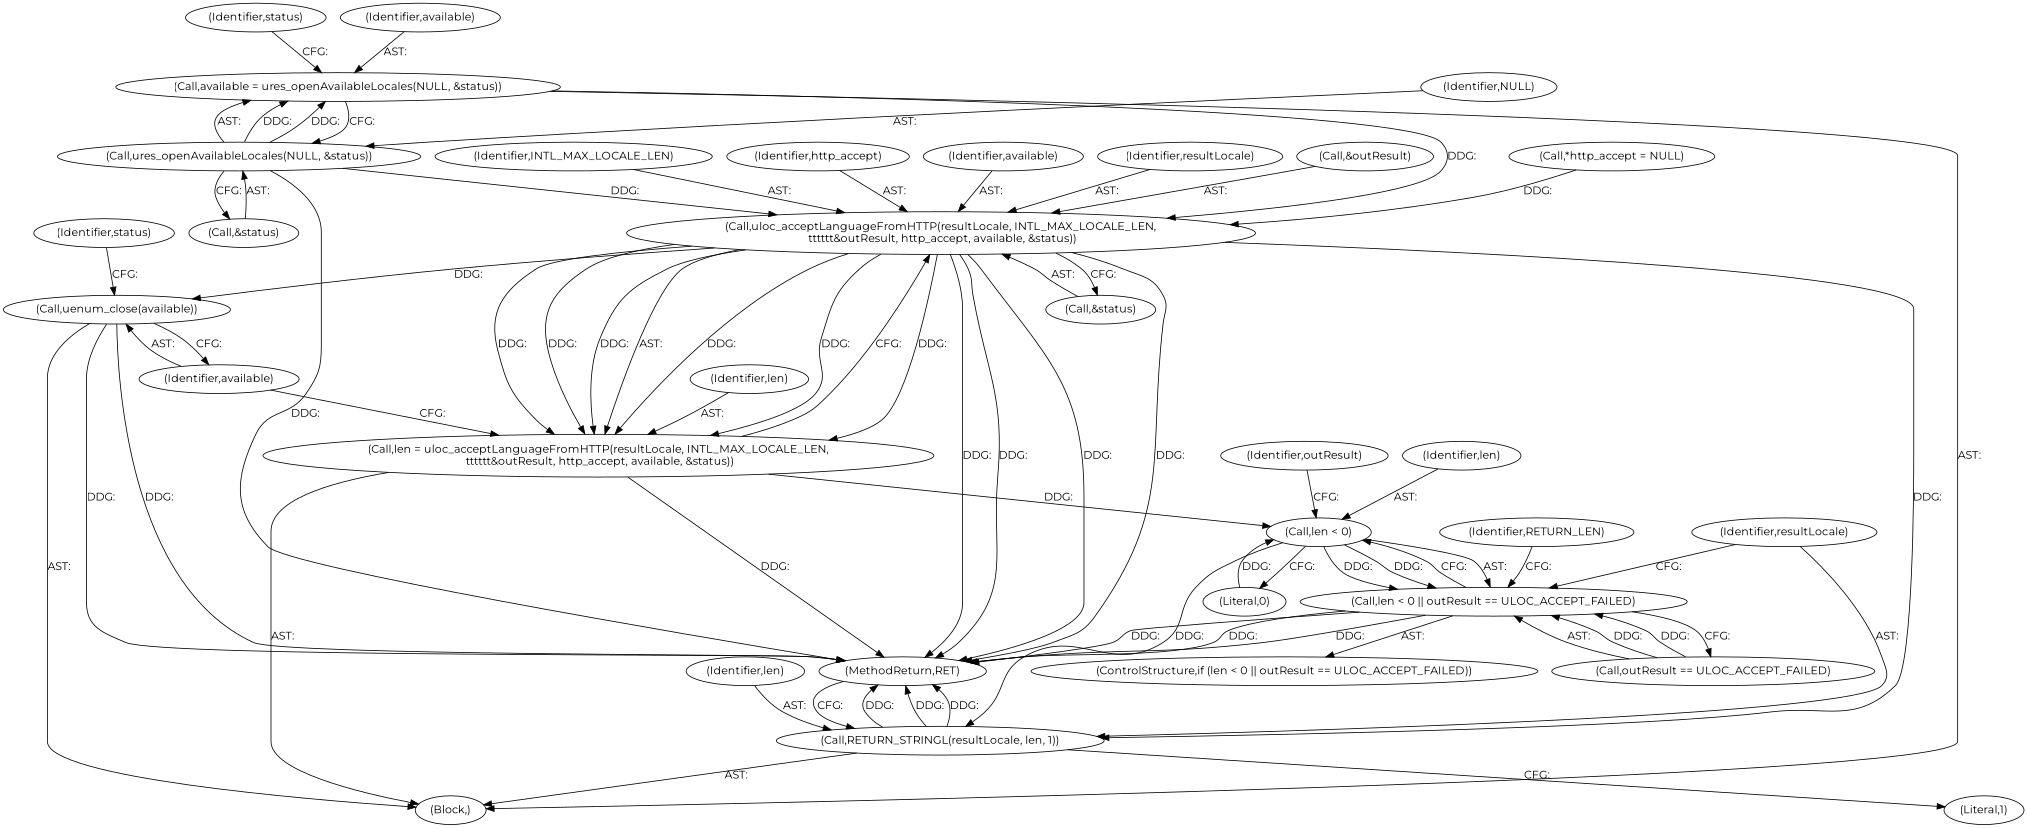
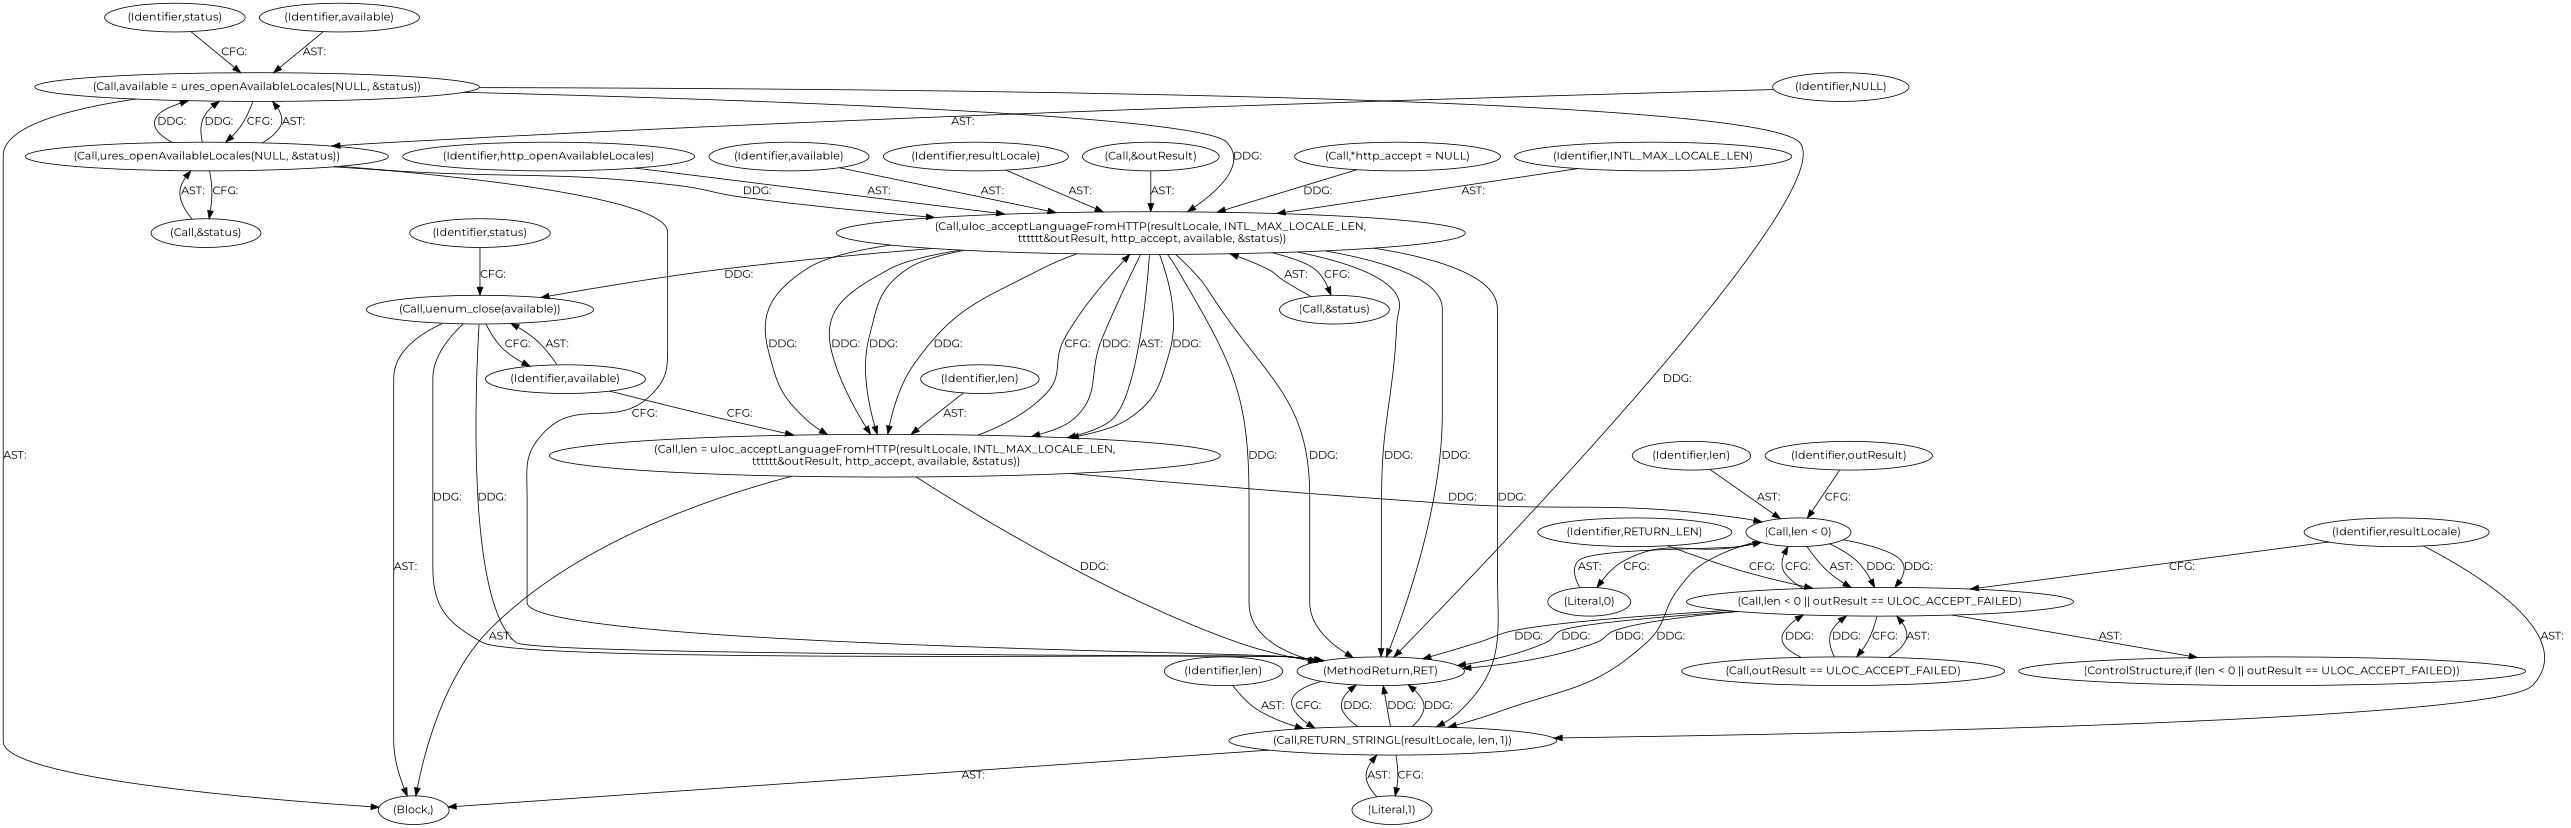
edge "(Call,available = ures_openAvailableLocales(NULL, &status))" -> "(MethodReturn,RET)": added, label "DDG:"
node "(Identifier,http_accept)": label "(Identifier,http_accept)" -> "(Identifier,http_openAvailableLocales)"
edge "(Call,ures_openAvailableLocales(NULL, &status))" -> "(MethodReturn,RET)": label "DDG: " -> "CFG: "
edge "(Literal,0)" -> "(Call,len < 0)": label "DDG: " -> "AST: "
edge "(Literal,1)" -> "(Call,RETURN_STRINGL(resultLocale, len, 1))": added, label "AST:"
